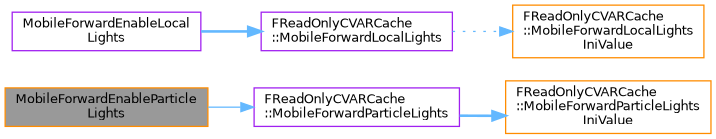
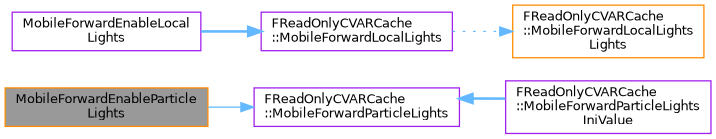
node "FReadOnlyCVARCache ::MobileForwardLocalLights IniValue": label "FReadOnlyCVARCache ::MobileForwardLocalLights IniValue" -> "FReadOnlyCVARCache ::MobileForwardLocalLights Lights"
node "FReadOnlyCVARCache ::MobileForwardParticleLights IniValue": color darkorange -> purple
edge "FReadOnlyCVARCache ::MobileForwardParticleLights" -> "FReadOnlyCVARCache ::MobileForwardParticleLights IniValue": reversed
